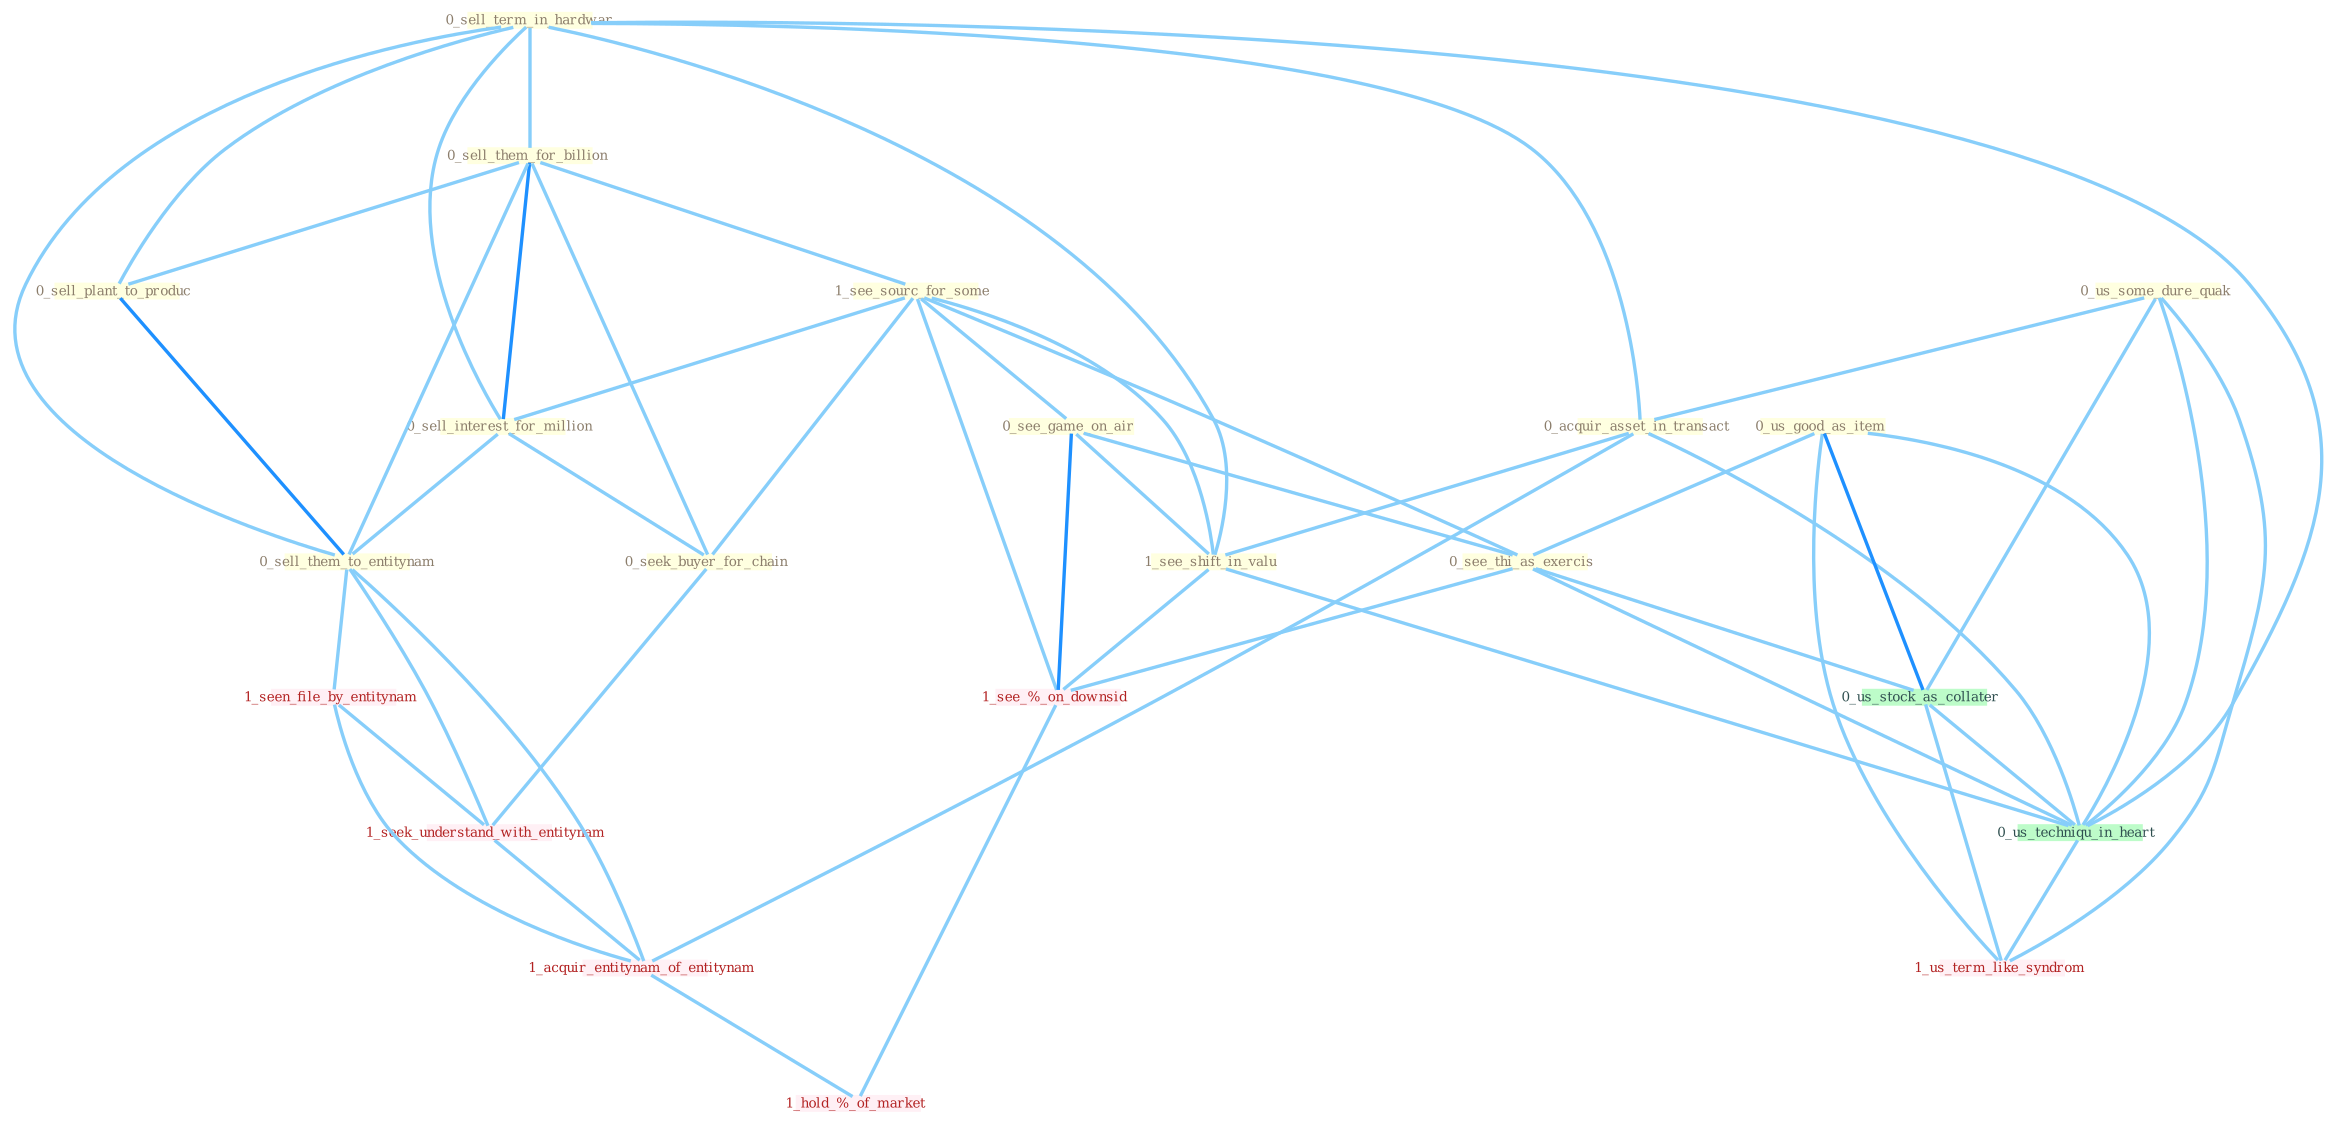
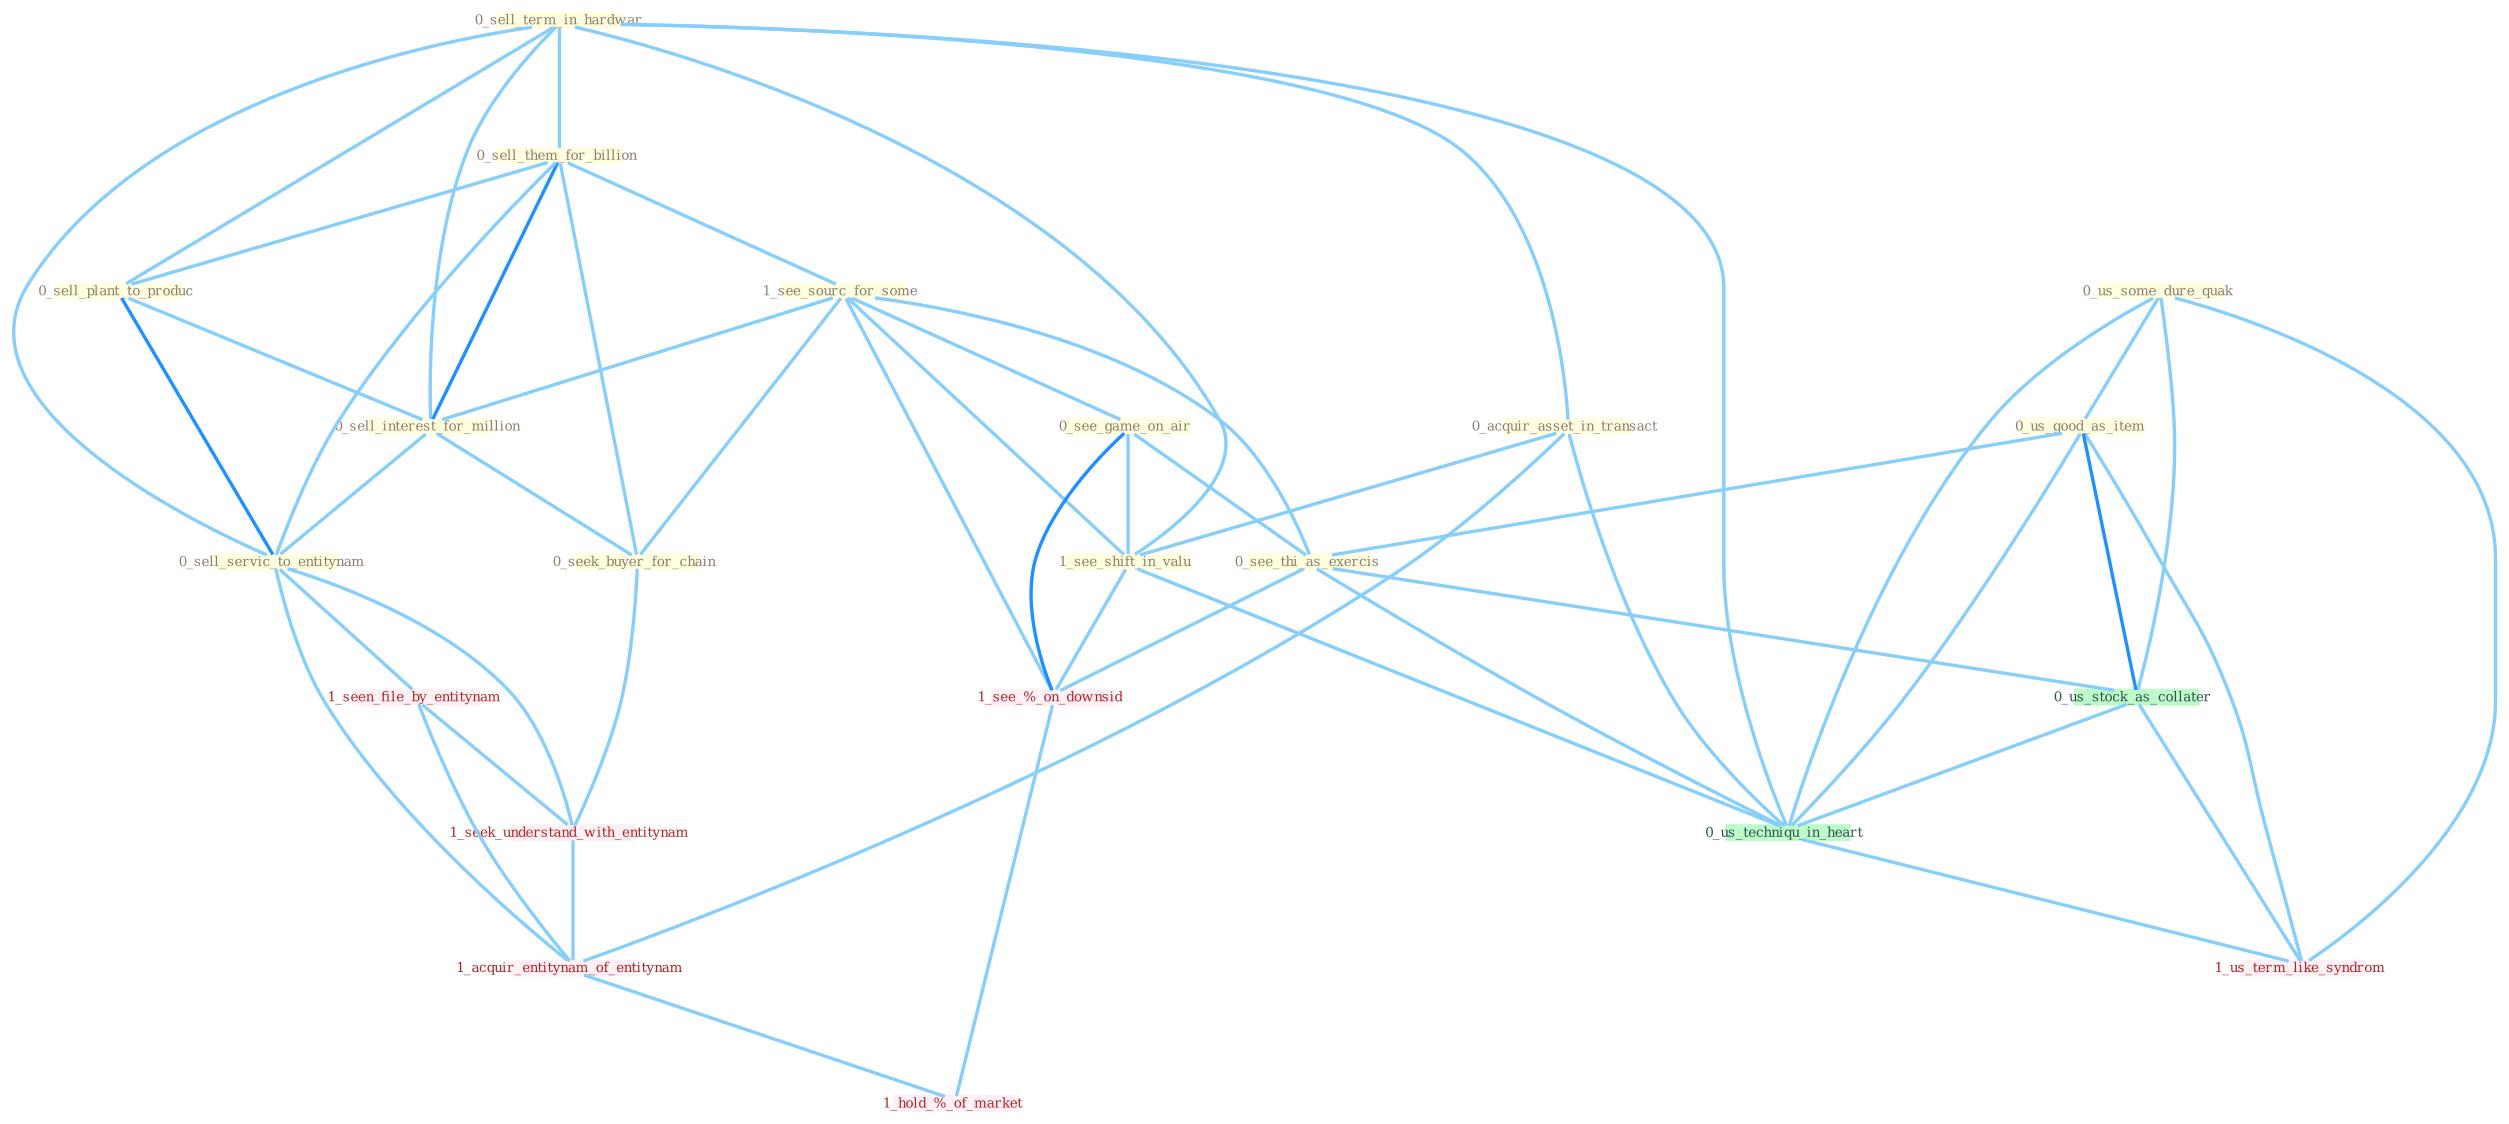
edge "0_sell_plant_to_produc" -- "0_sell_interest_for_million": added
edge "0_us_some_dure_quak" -- "0_acquir_asset_in_transact": now "0_us_some_dure_quak" -- "0_us_good_as_item"
node "0_sell_them_to_entitynam": label "0_sell_them_to_entitynam" -> "0_sell_servic_to_entitynam"
